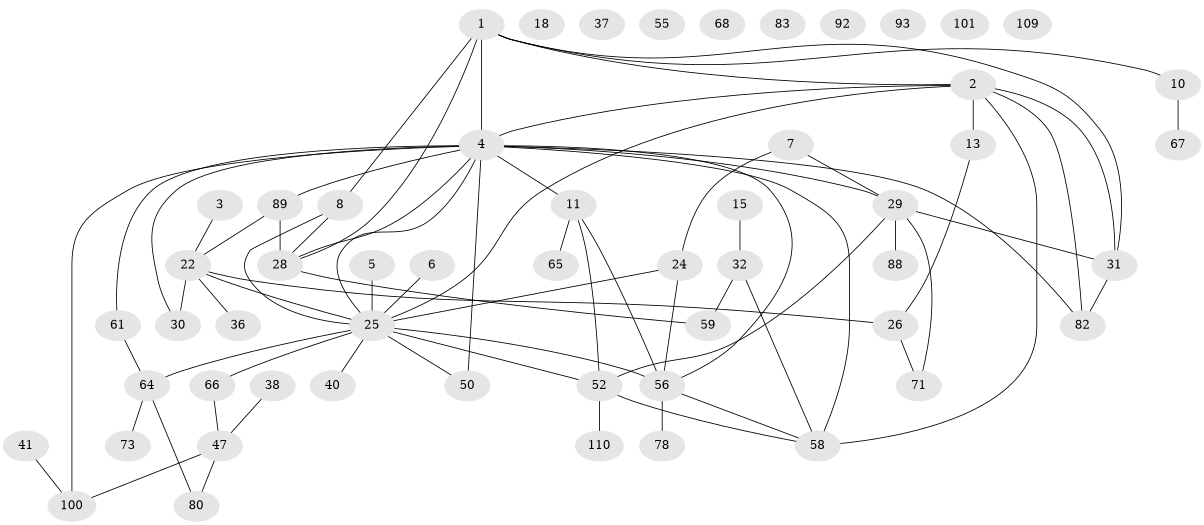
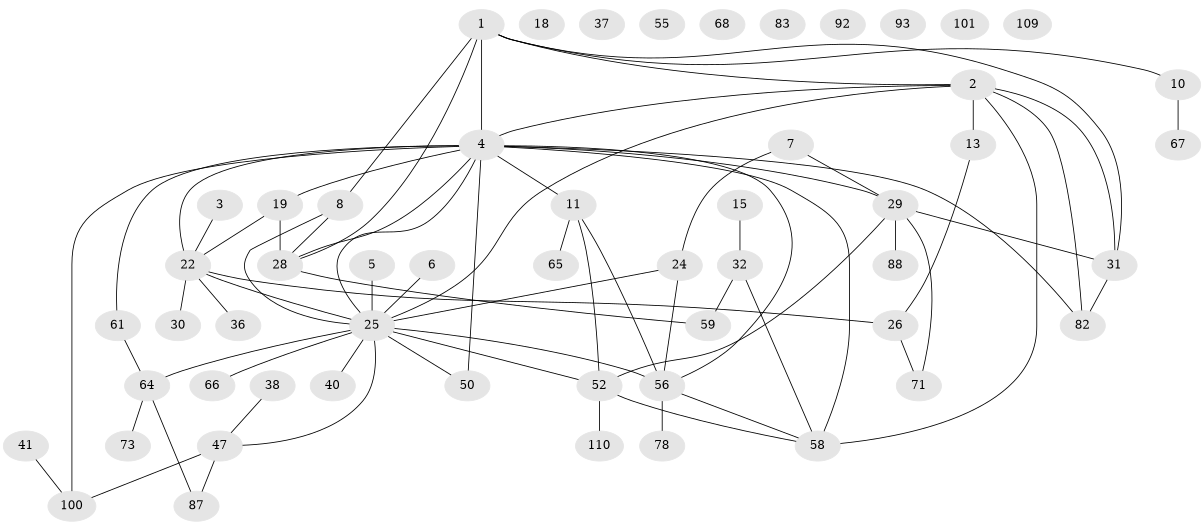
edge "4" -- "30": now "4" -- "22"
node "89": label "89" -> "19"
edge "66" -- "47": now "25" -- "47"
node "80": label "80" -> "87"
